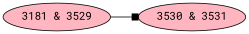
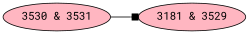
edge "3181 & 3529" -> "3530 & 3531": reversed
